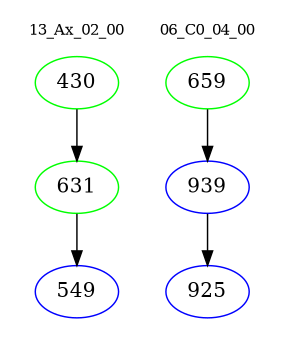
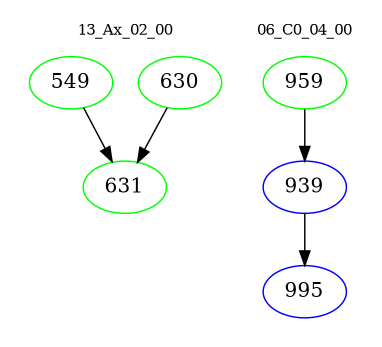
node "430": label "430" -> "630"
node "659": label "659" -> "959"
edge "631" -> "549": reversed
node "549": color blue -> green
node "925": label "925" -> "995"
